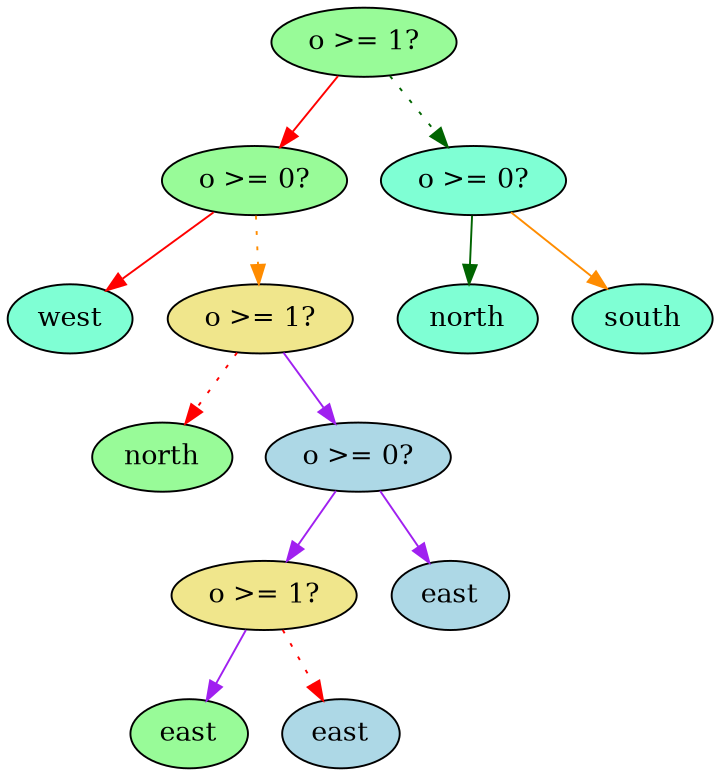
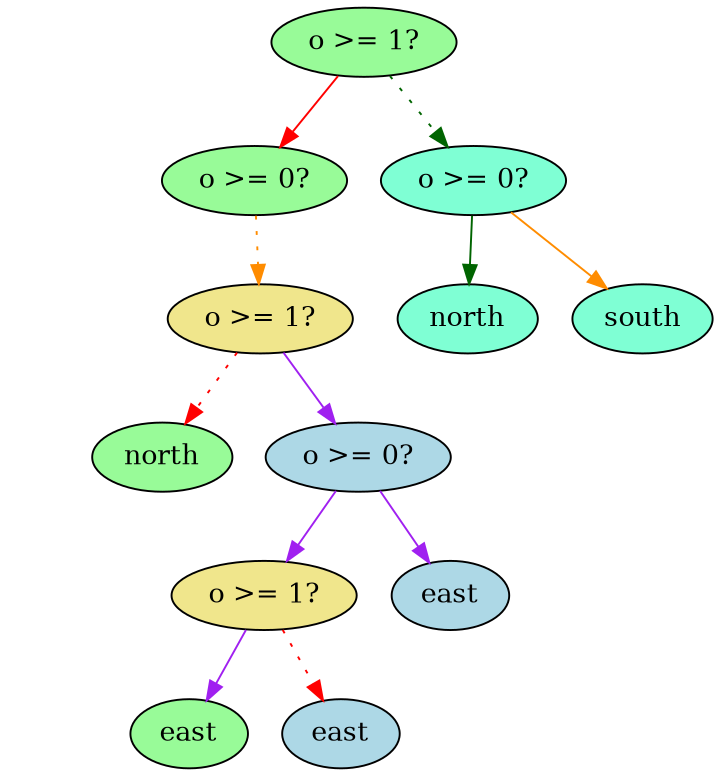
node "west": removed
